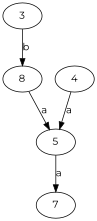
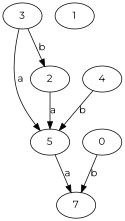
node "1": added
edge "3" -> "5": added, label "a"
node "8": label "8" -> "2"
edge "4" -> "5": label "a" -> "b"
node "0": added
